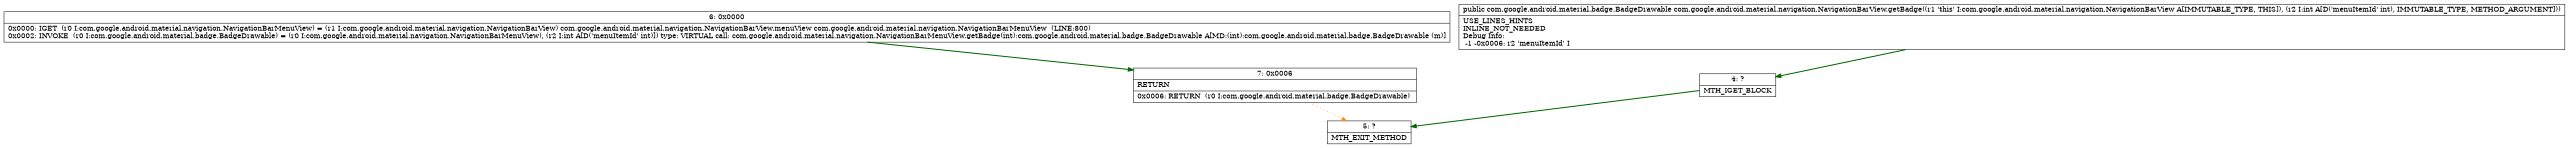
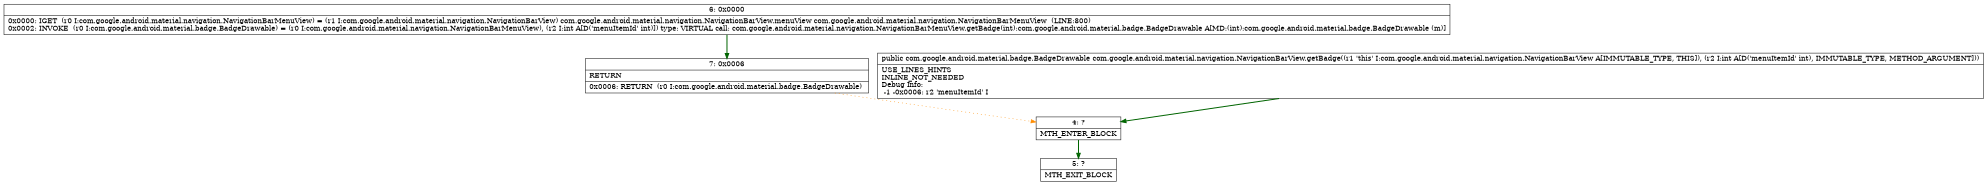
node "4: ?": text "MTH_IGET_BLOCK" -> "MTH_ENTER_BLOCK"
edge "7: 0x0006" -> "5: ?": now "7: 0x0006" -> "4: ?"
node "5: ?": text "MTH_EXIT_METHOD" -> "MTH_EXIT_BLOCK"
